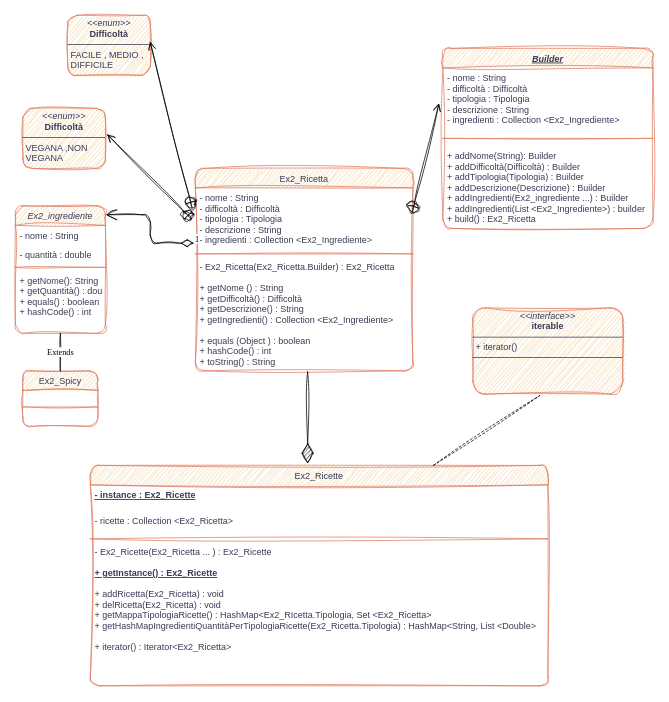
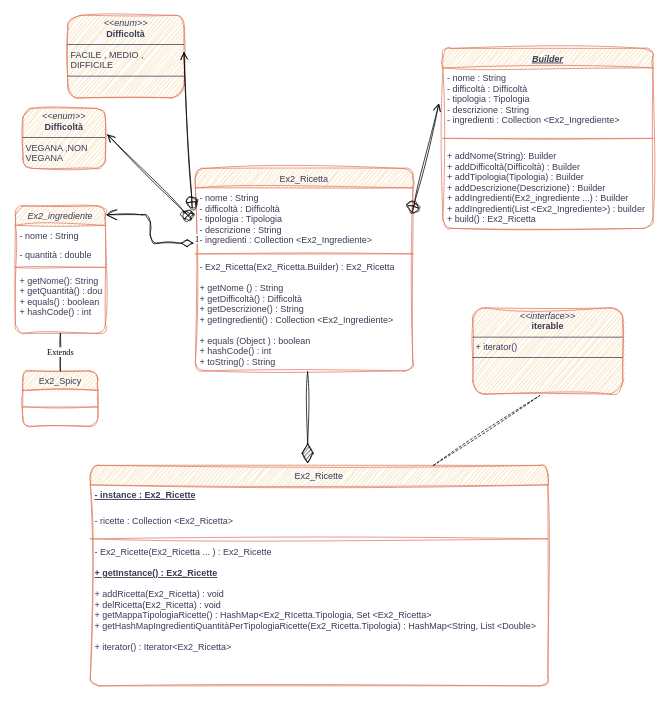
node "<<enum>> Difficoltà FACILE , MEDIO , DIFFICILE": size 83x60 -> 116x83
